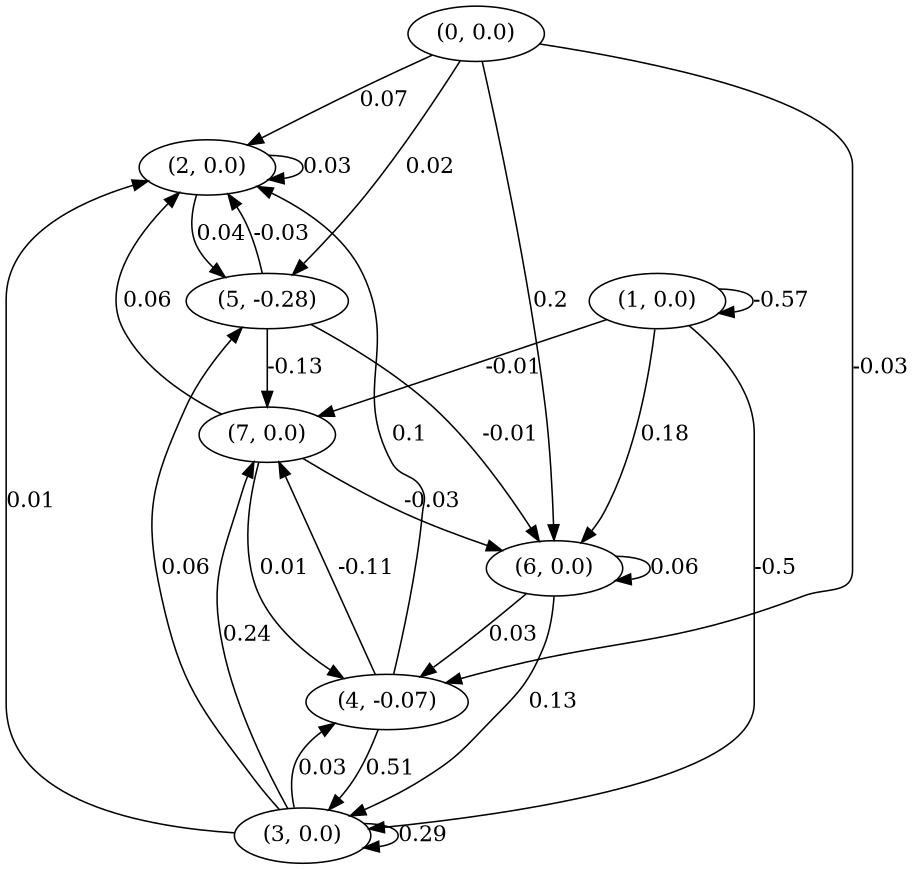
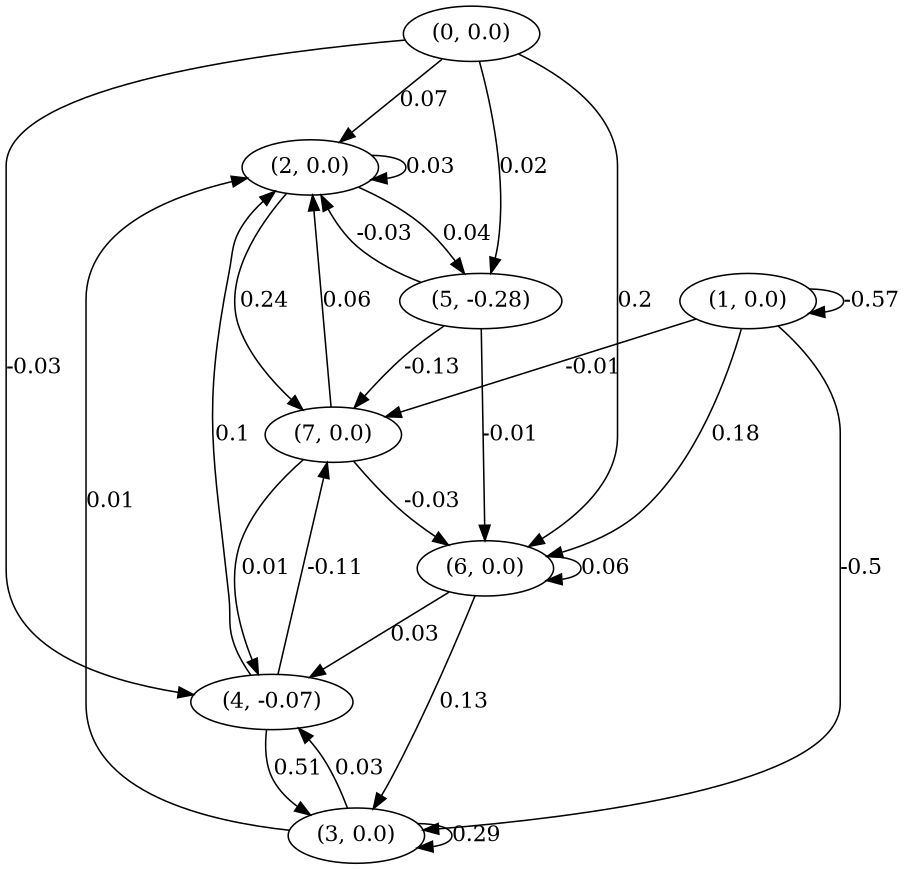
edge "(3, 0.0)" -> "(5, -0.28)": removed, label "0.06"
edge "(3, 0.0)" -> "(7, 0.0)": now "(2, 0.0)" -> "(7, 0.0)"
